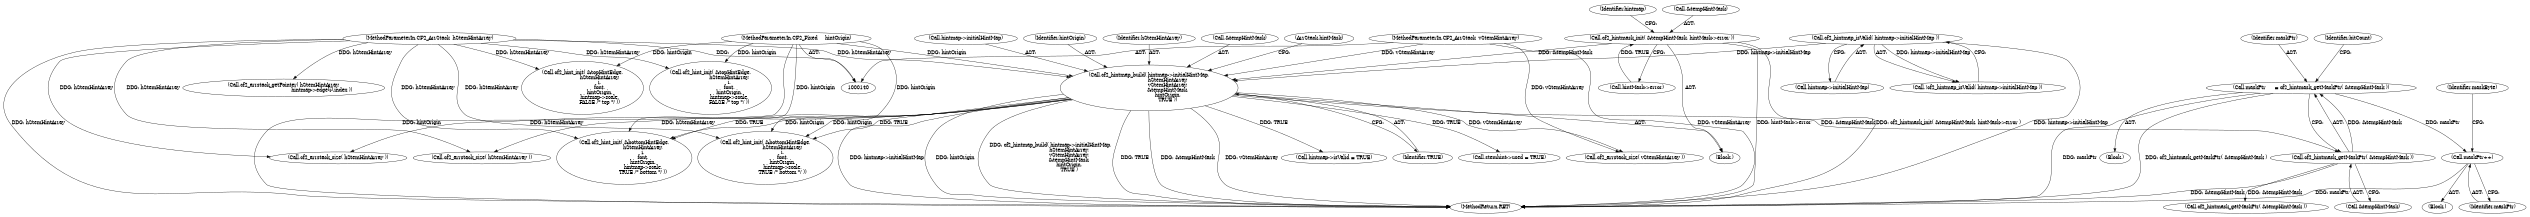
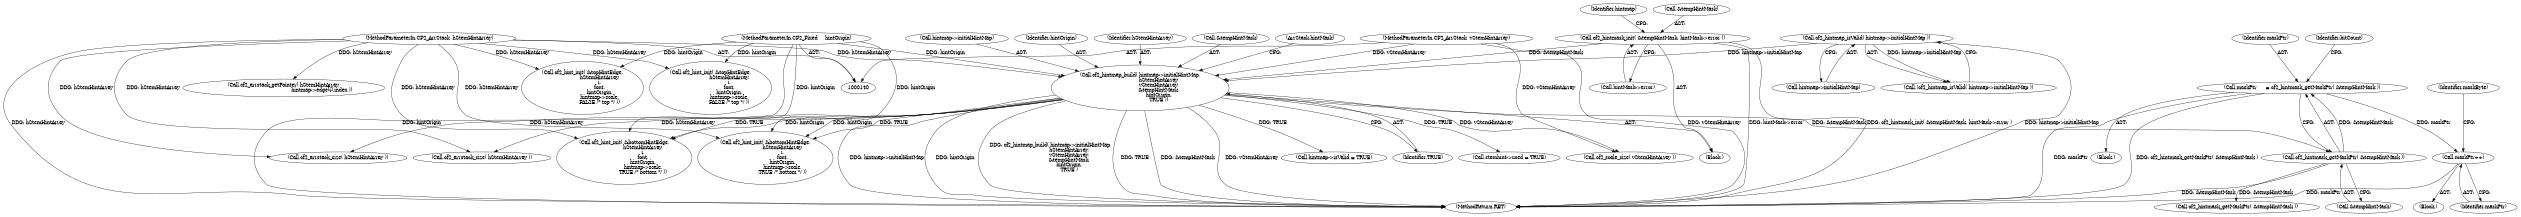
edge "(MethodParameterIn,CF2_ArrStack  hStemHintArray)" -> "1000140": label "DDG: " -> "AST: "
edge "(Call,hintMask->error)" -> "(Call,cf2_hintmask_init( &tempHintMask, hintMask->error ))": label "DDG: TRUE" -> "AST: "
node "(Call,cf2_arrstack_size( vStemHintArray ))": label "(Call,cf2_arrstack_size( vStemHintArray ))" -> "(Call,cf2_scale_size( vStemHintArray ))"
